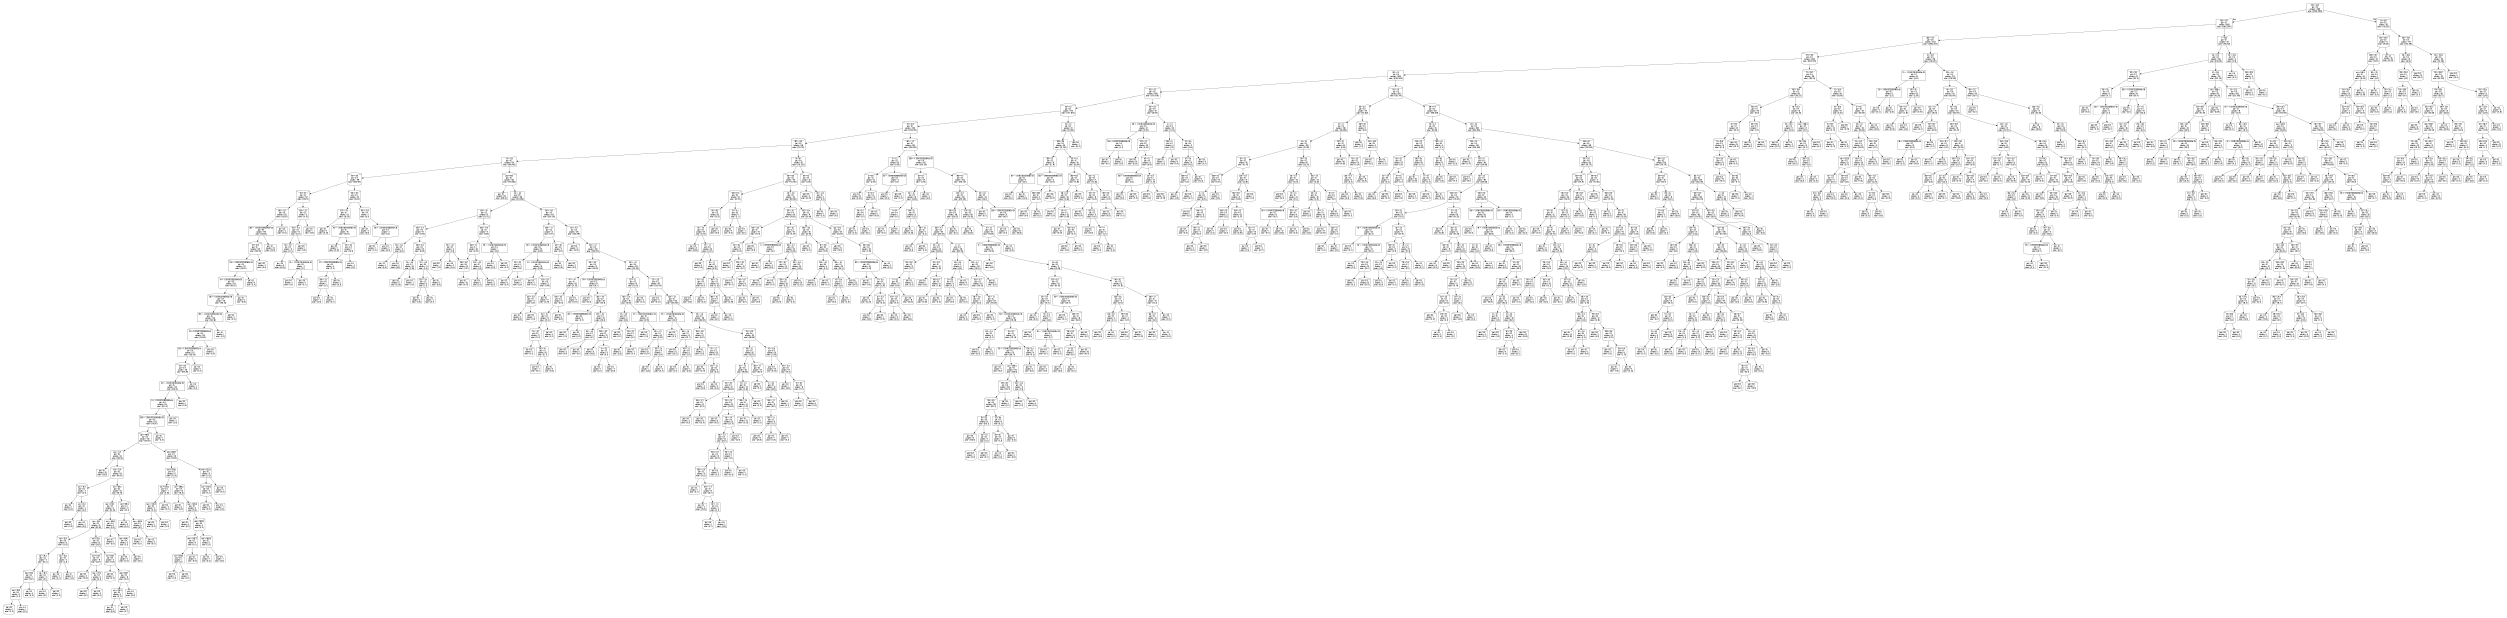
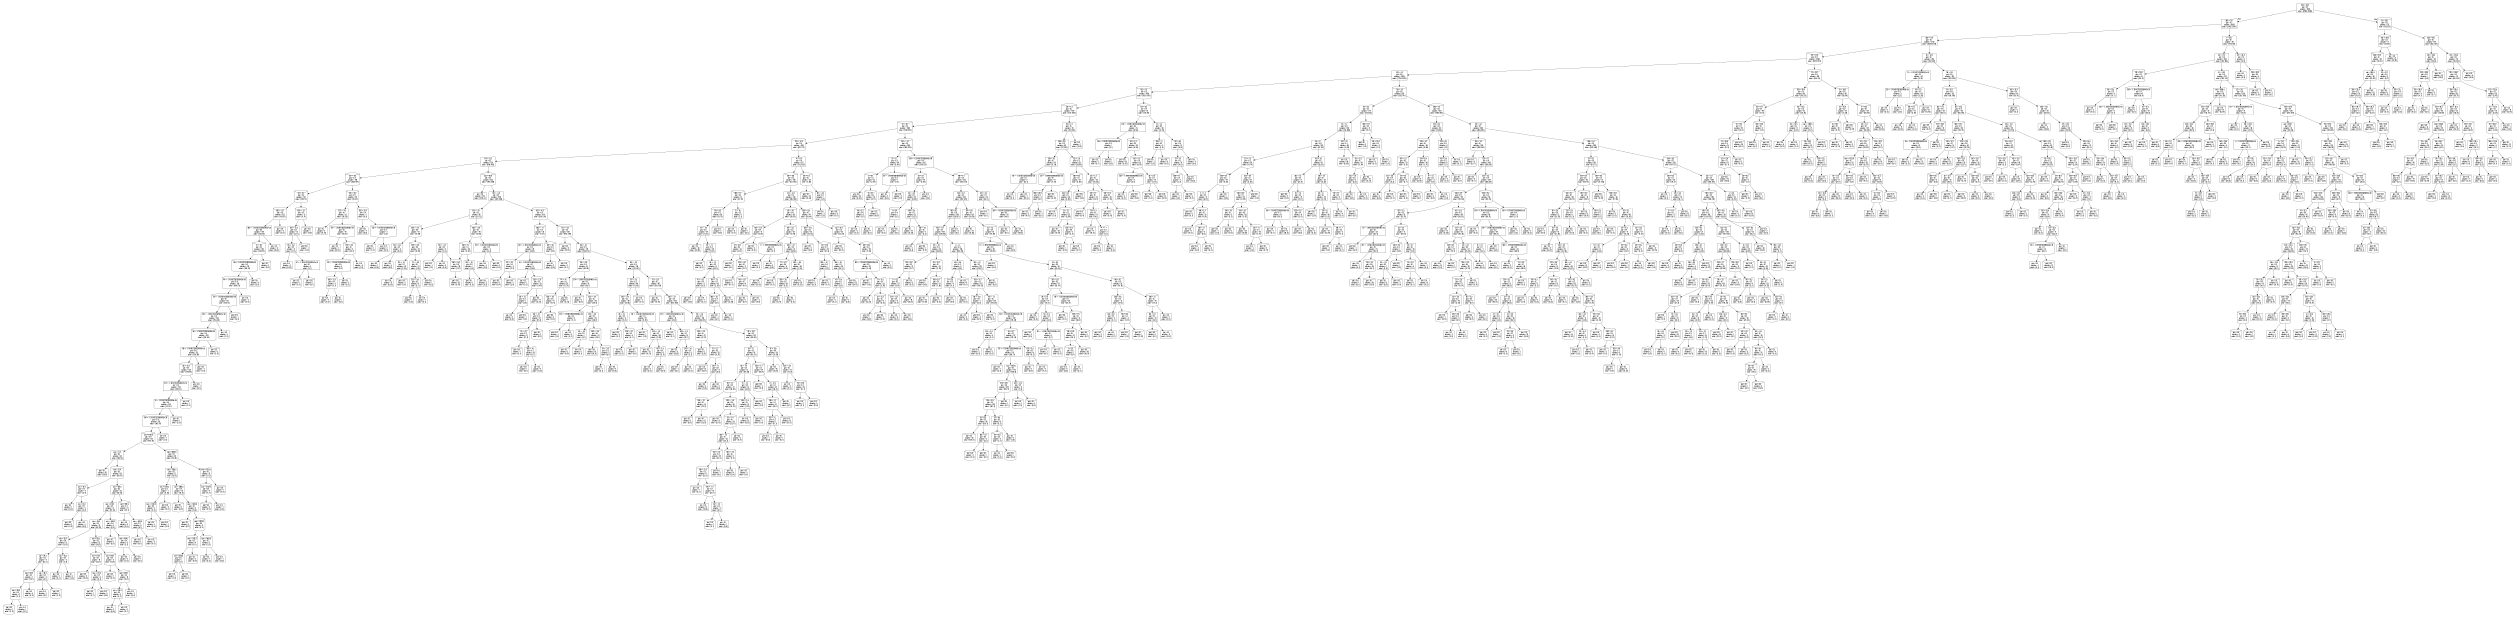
edge "202 <= -1.1 gini = 0.2 samples = 8 value = [11, 1]" -> "gini = 0.0 samples = 13 value = [25, 0]": now "188 <= -1.1 gini = 0.1 samples = 21 value = [36, 1]" -> "gini = 0.0 samples = 13 value = [25, 0]"
